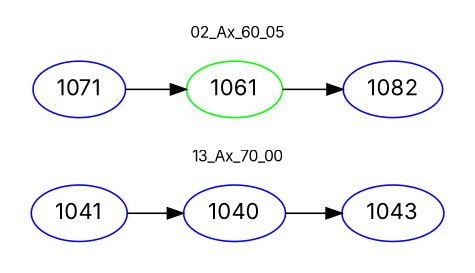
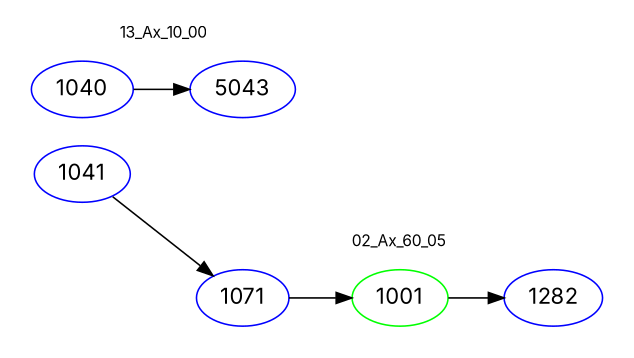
node "1061": label "1061" -> "1001"
node "1082": label "1082" -> "1282"
cluster "13_Ax_70_00": label "13_Ax_70_00" -> "13_Ax_10_00"
edge "1041" -> "1040": now "1041" -> "1071"
node "1043": label "1043" -> "5043"
